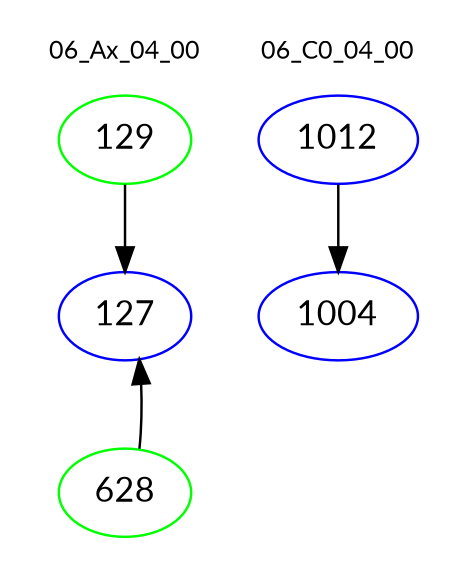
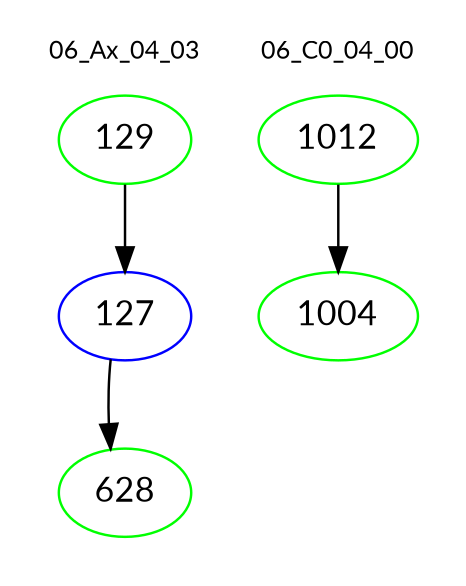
cluster "06_Ax_04_00": label "06_Ax_04_00" -> "06_Ax_04_03"
node "1012": color blue -> green
node "1004": color blue -> green
edge "628" -> "127": reversed
